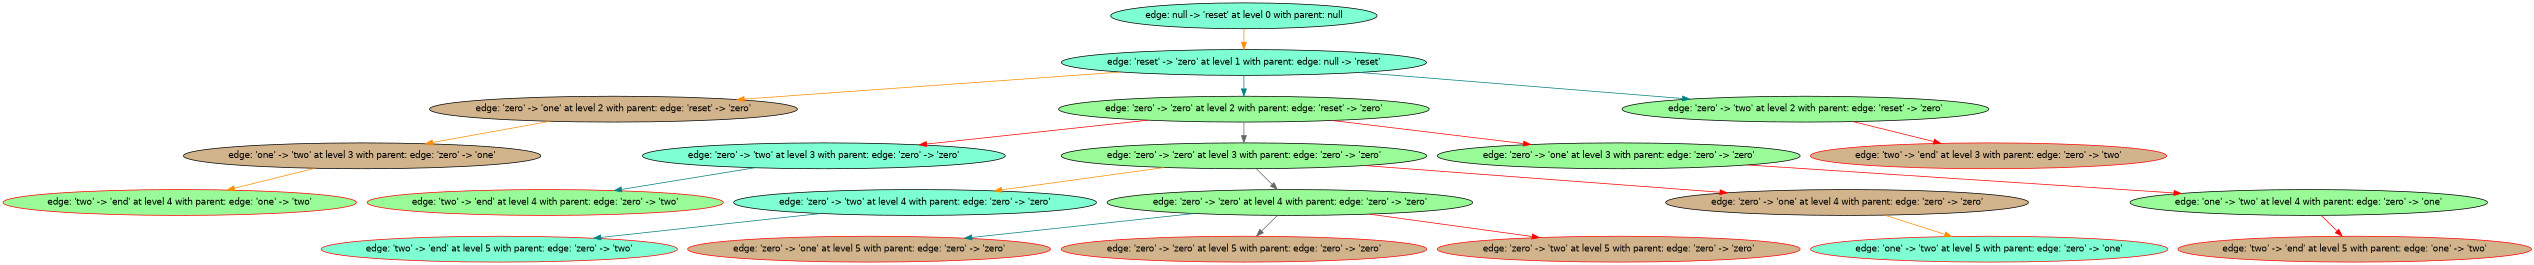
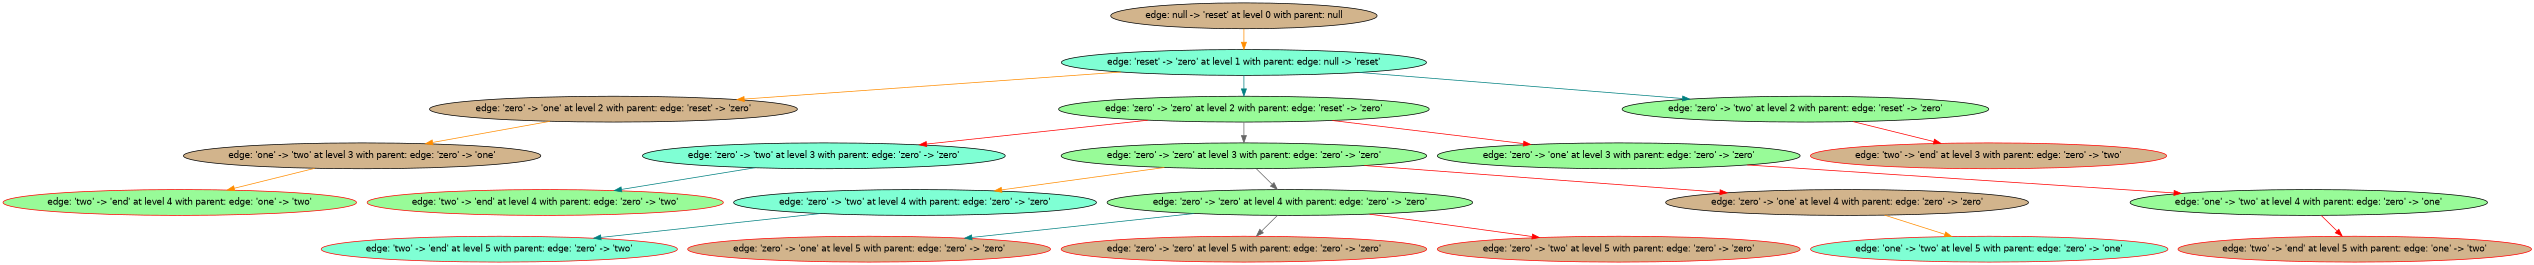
node "edge: null -> 'reset' at level 0 with parent: null": fillcolor aquamarine -> tan
